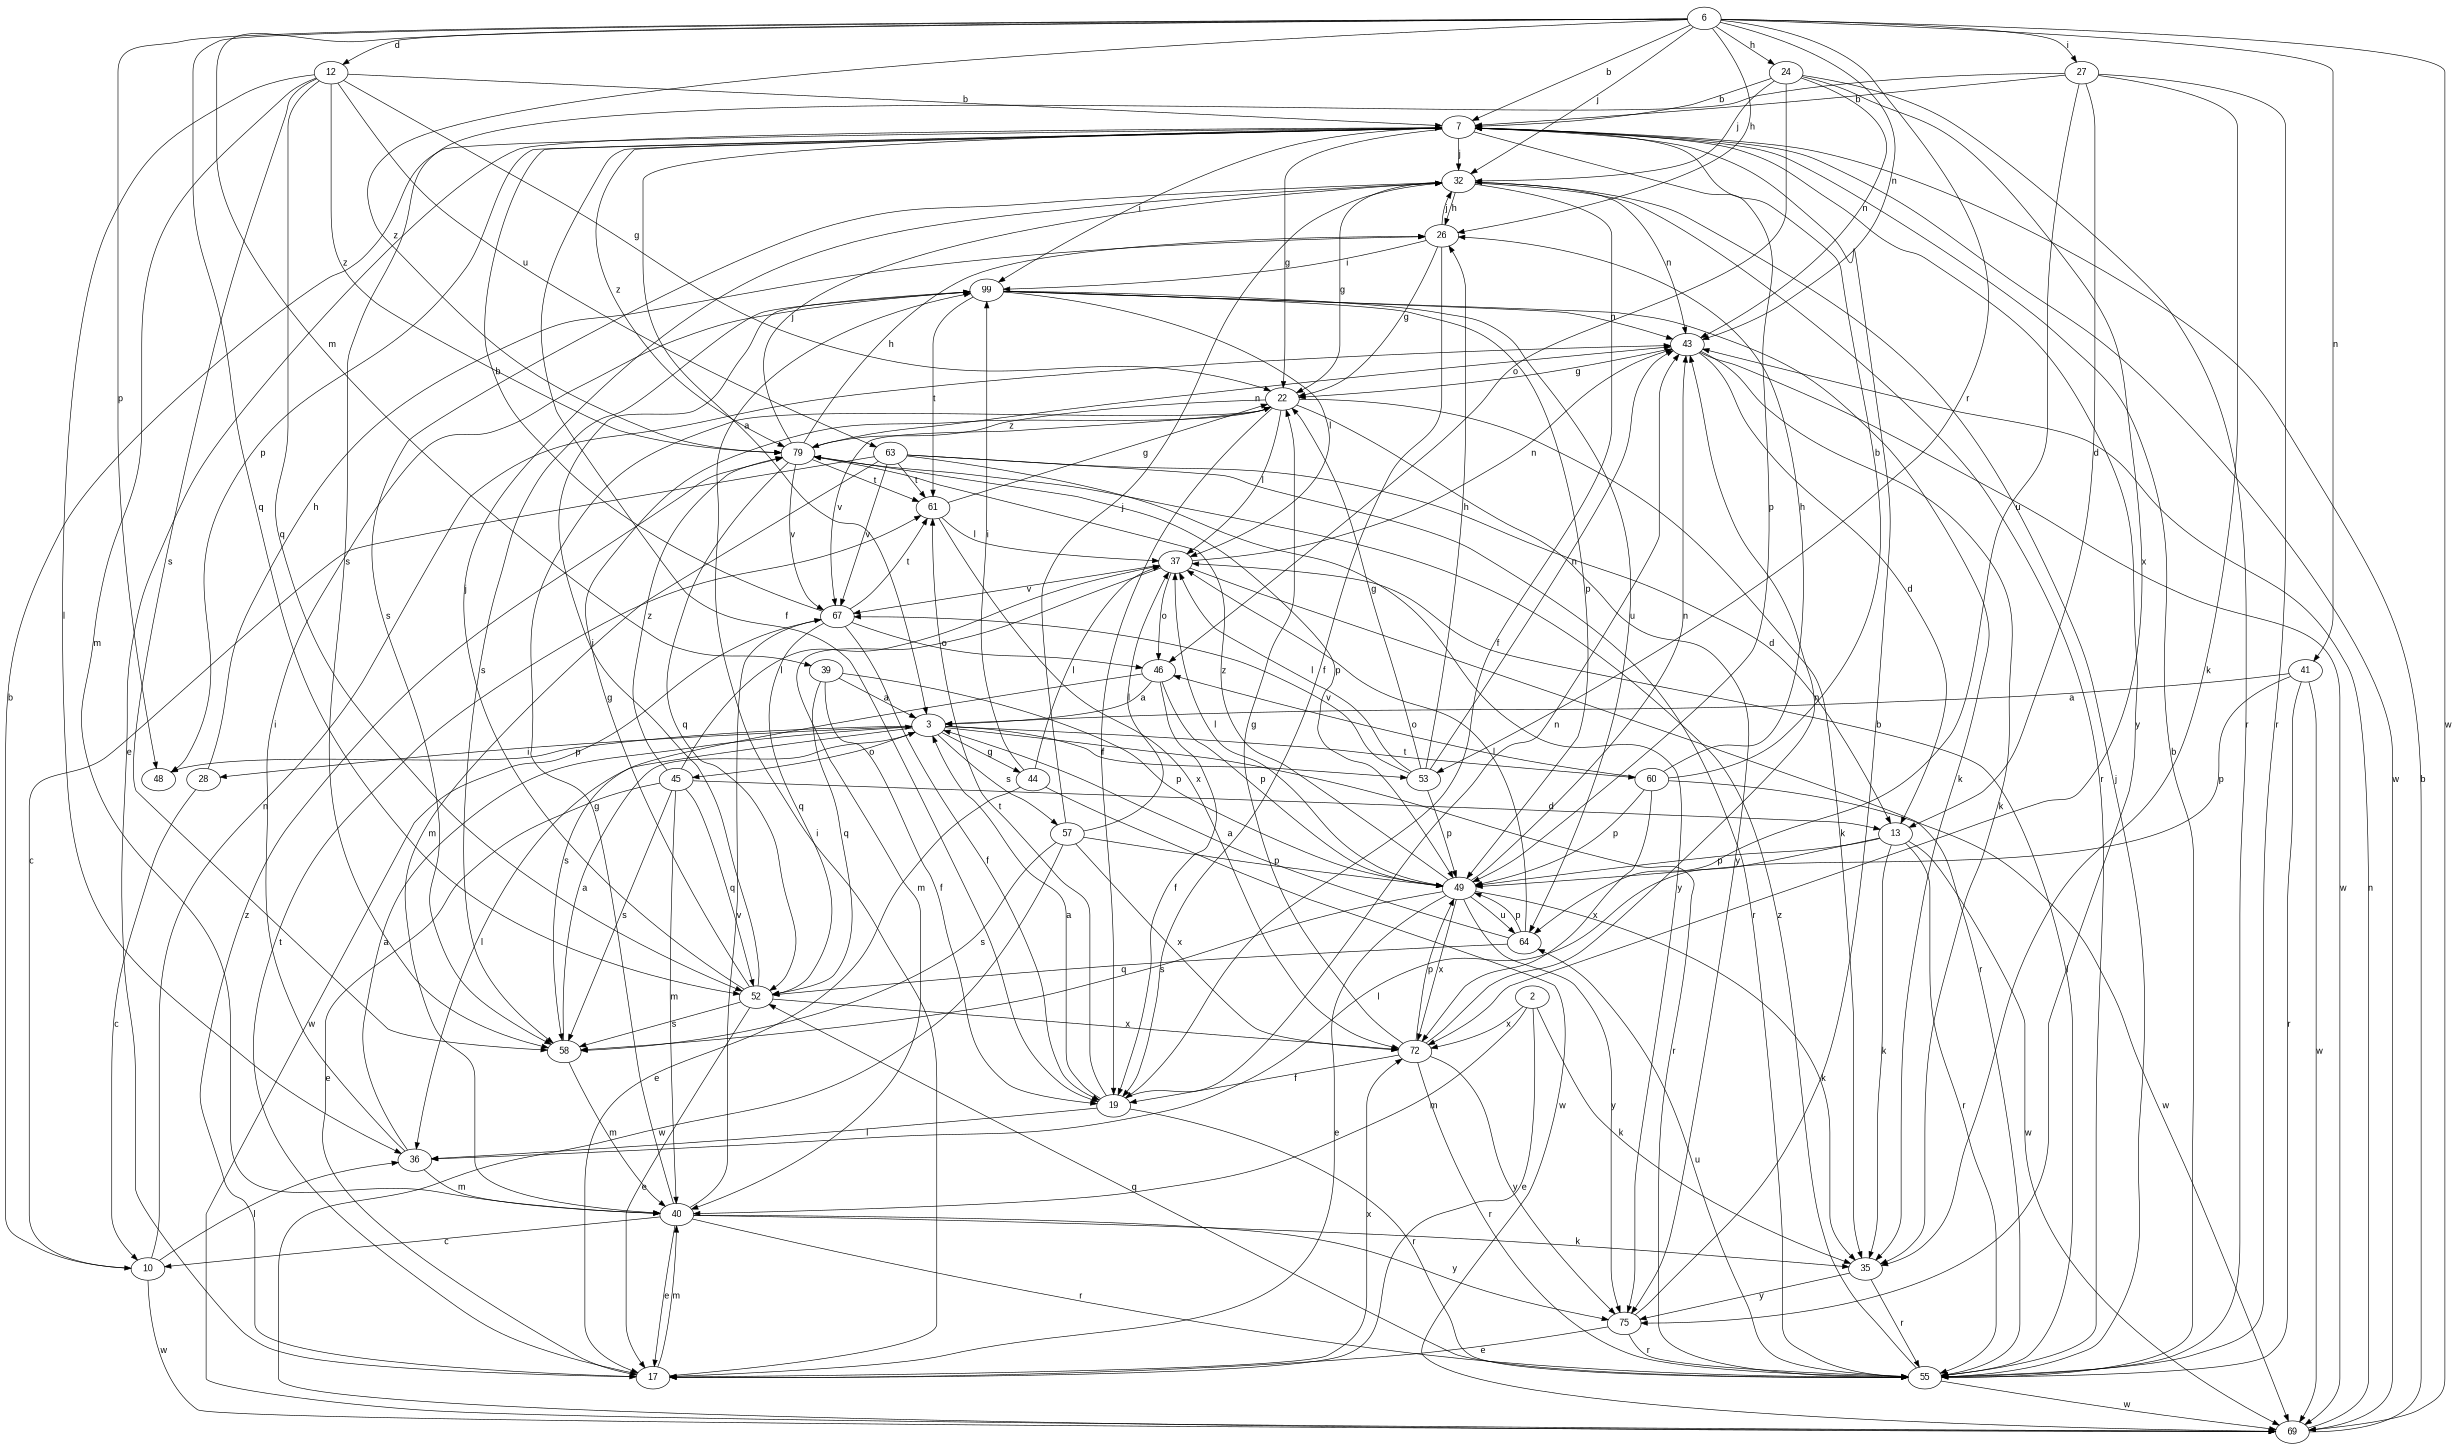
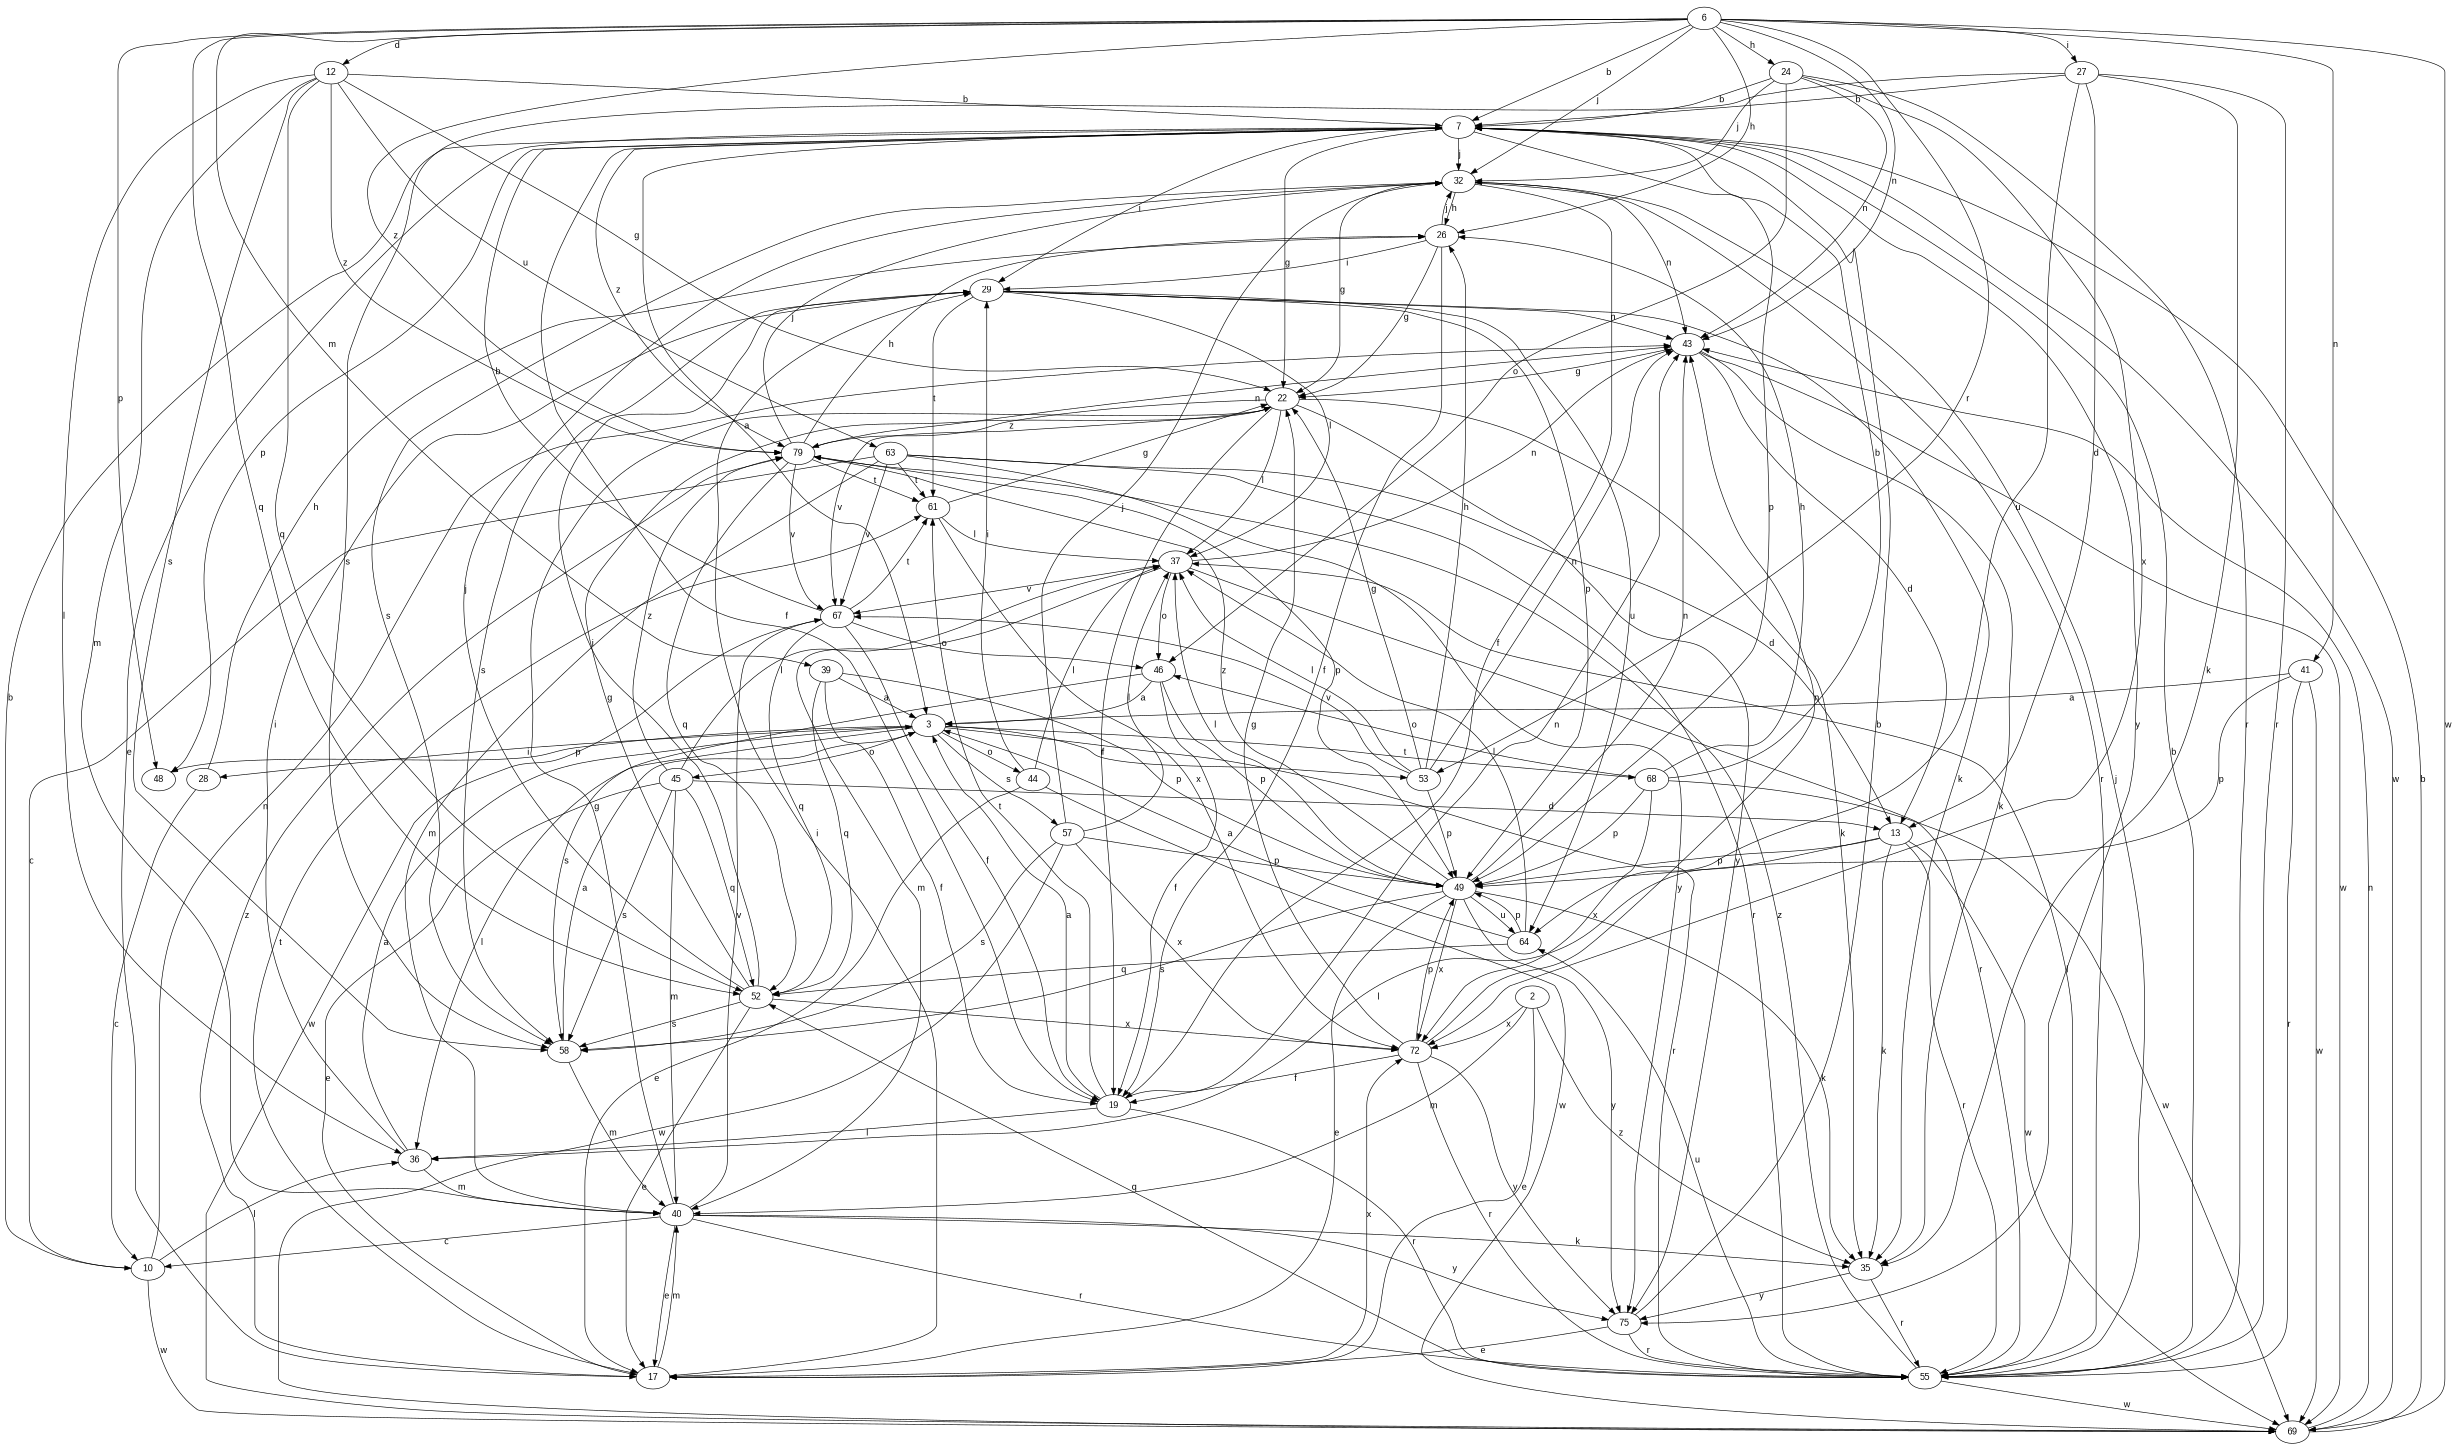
node "99": label "99" -> "29"
edge "3" -> "44": label "g" -> "o"
node "60": label "60" -> "68"
edge "2" -> "35": label "k" -> "z"
